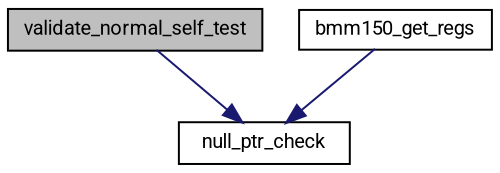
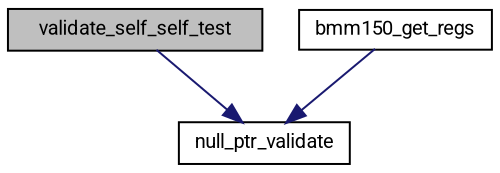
node "validate_normal_self_test": label "validate_normal_self_test" -> "validate_self_self_test"
node "null_ptr_check": label "null_ptr_check" -> "null_ptr_validate"
